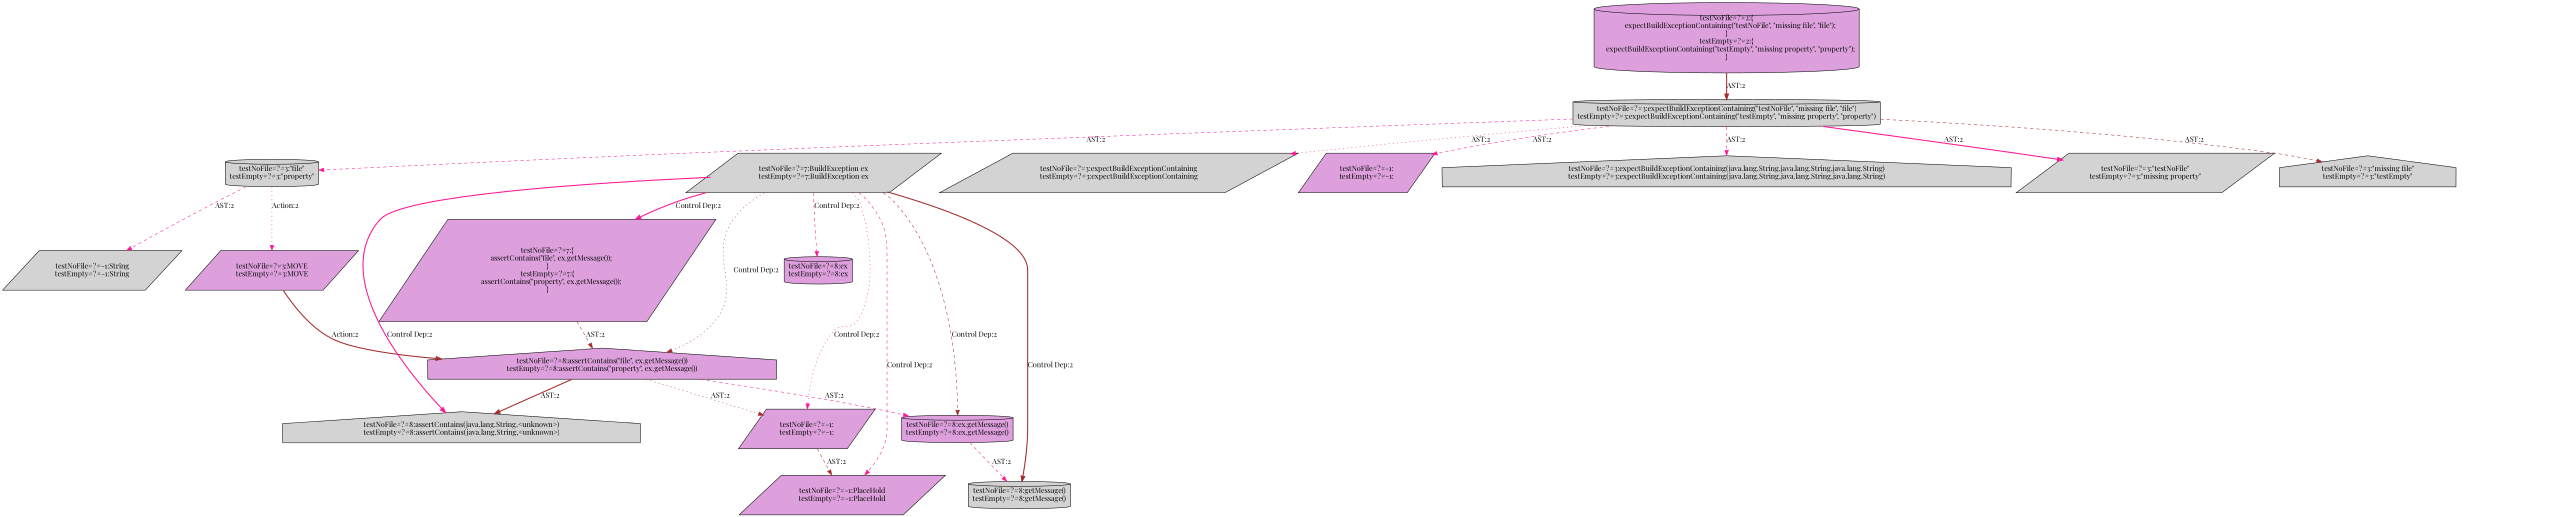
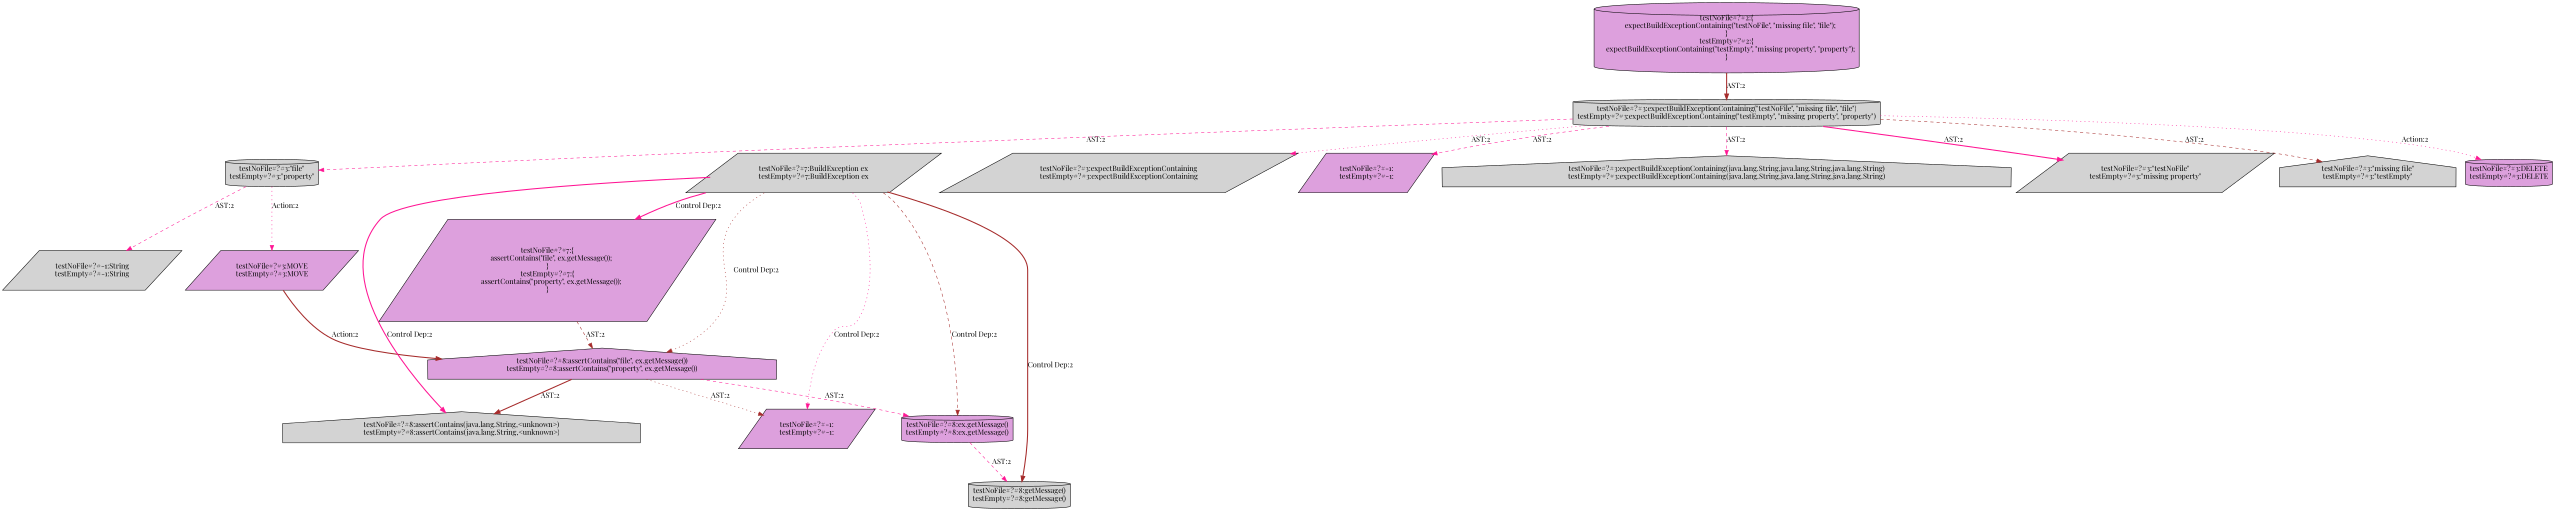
node "testNoFile#?#3:DELETE testEmpty#?#3:DELETE": added
node "testNoFile#?#8:ex testEmpty#?#8:ex": removed
node "testNoFile#?#-1:PlaceHold testEmpty#?#-1:PlaceHold": removed
